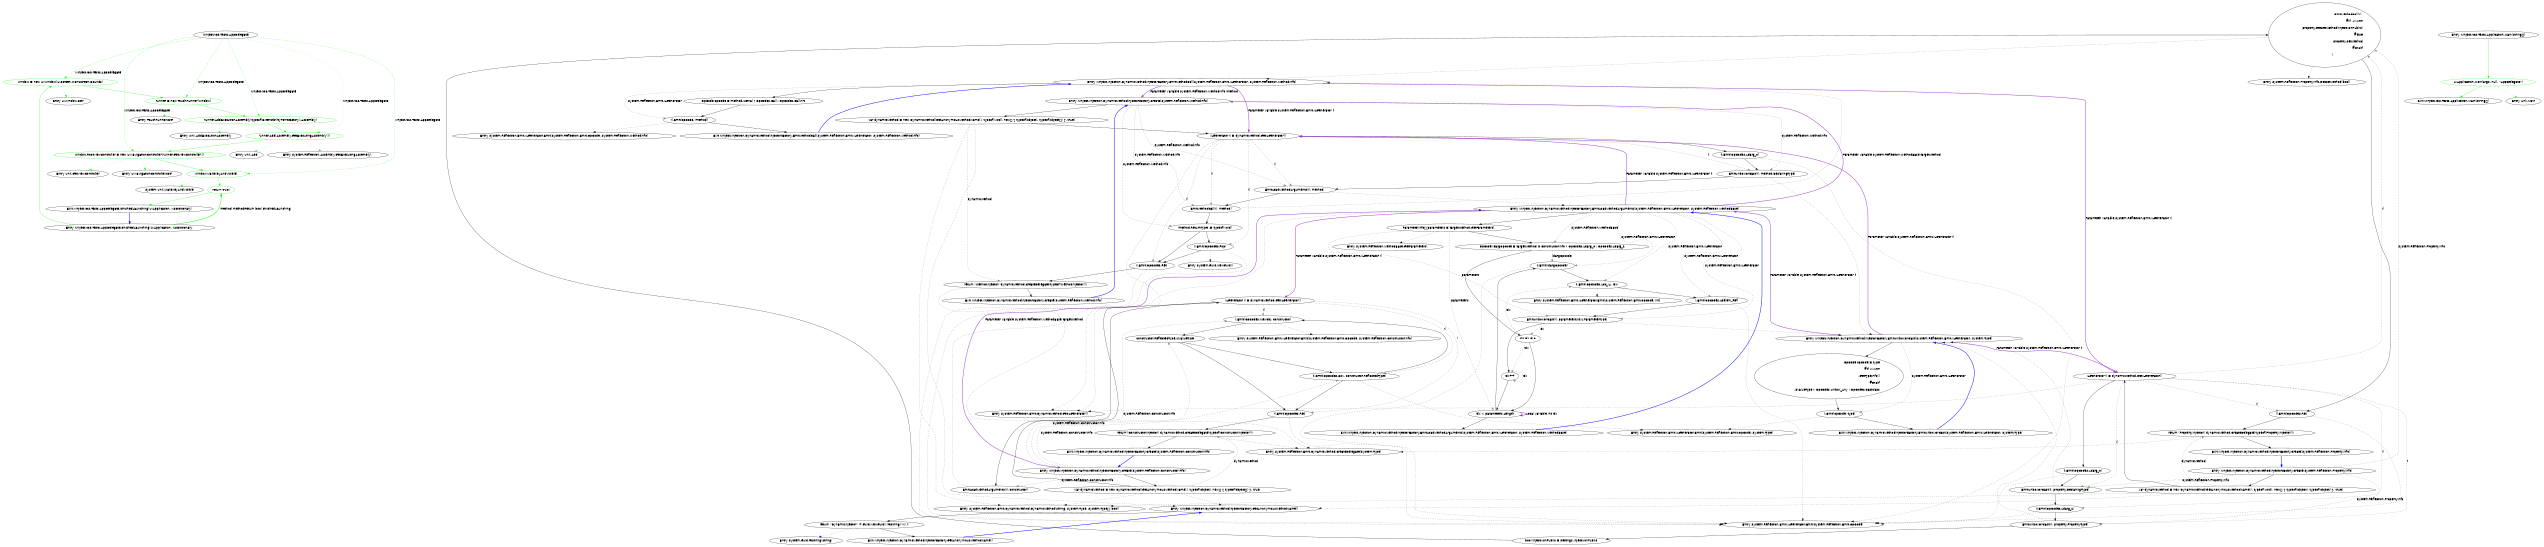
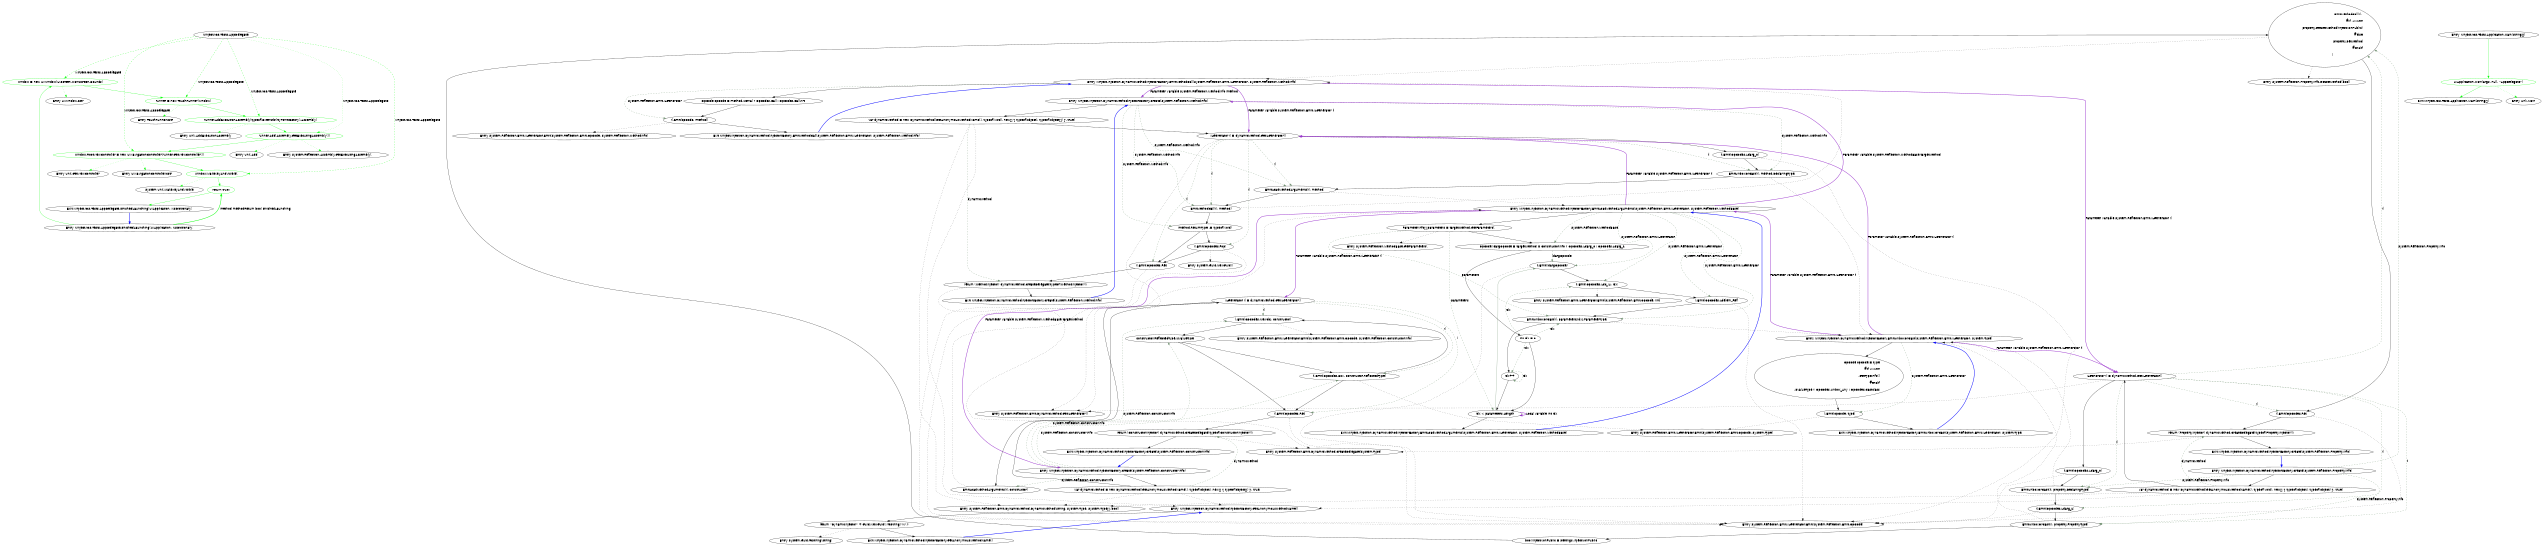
edge "idx < parameters.Length" -> "il.Emit(ldargOpcode)": color black -> darkseagreen4
edge "EmitUnboxOrCast(il, parameters[idx].ParameterType)" -> "int idx = 0": reversed
edge "return ''DynamicInjector'' + Guid.NewGuid().ToString(''N'');" -> "Entry System.Guid.ToString(string)": color blue -> black
